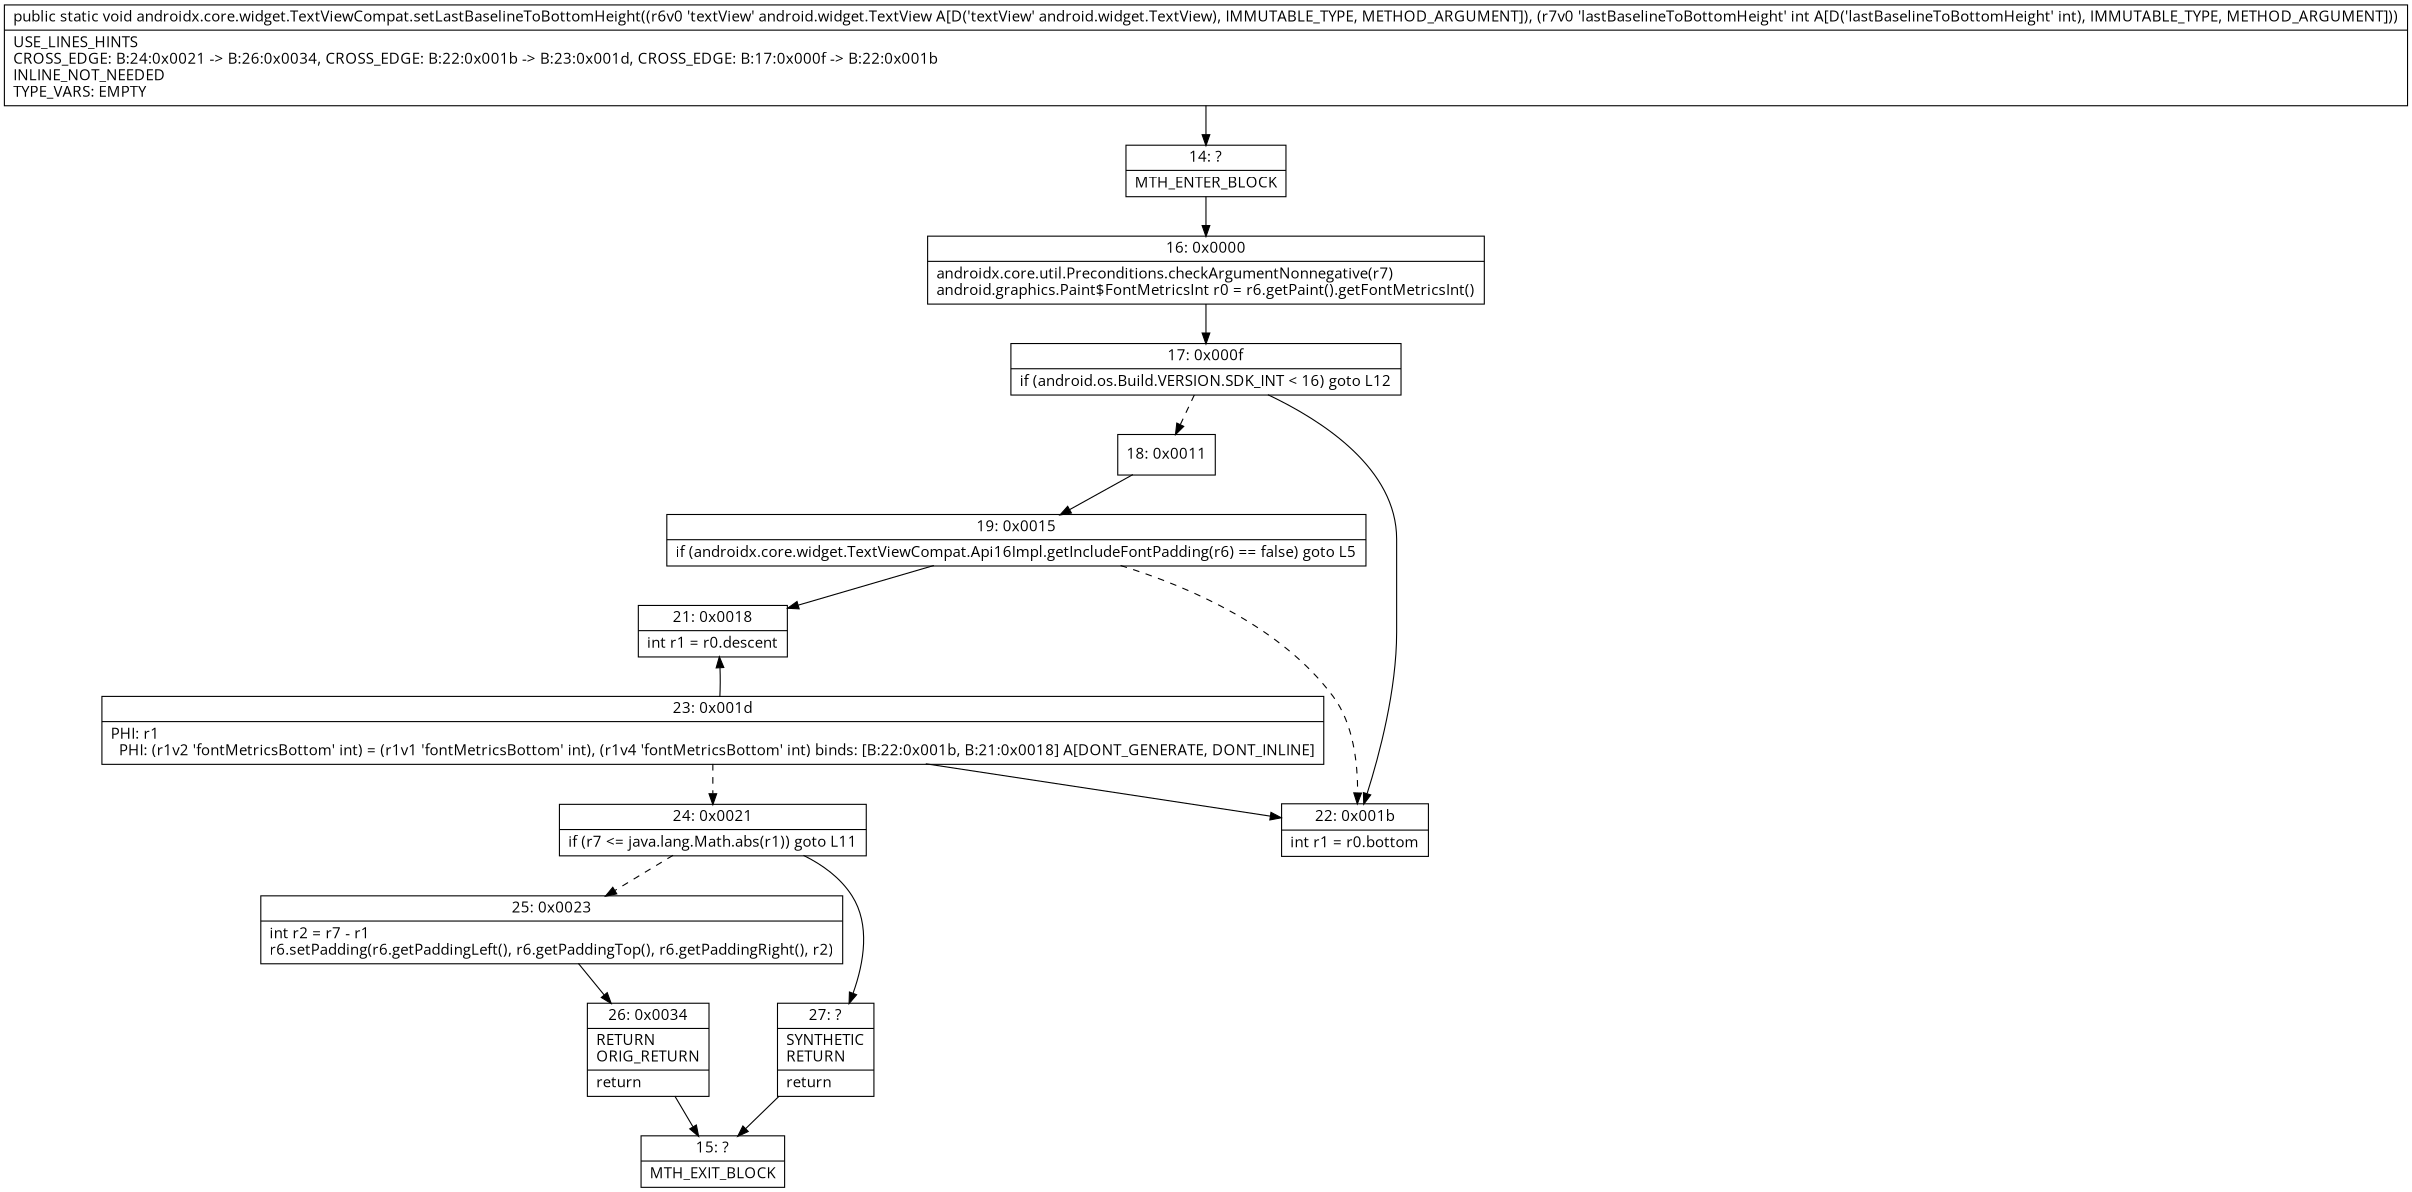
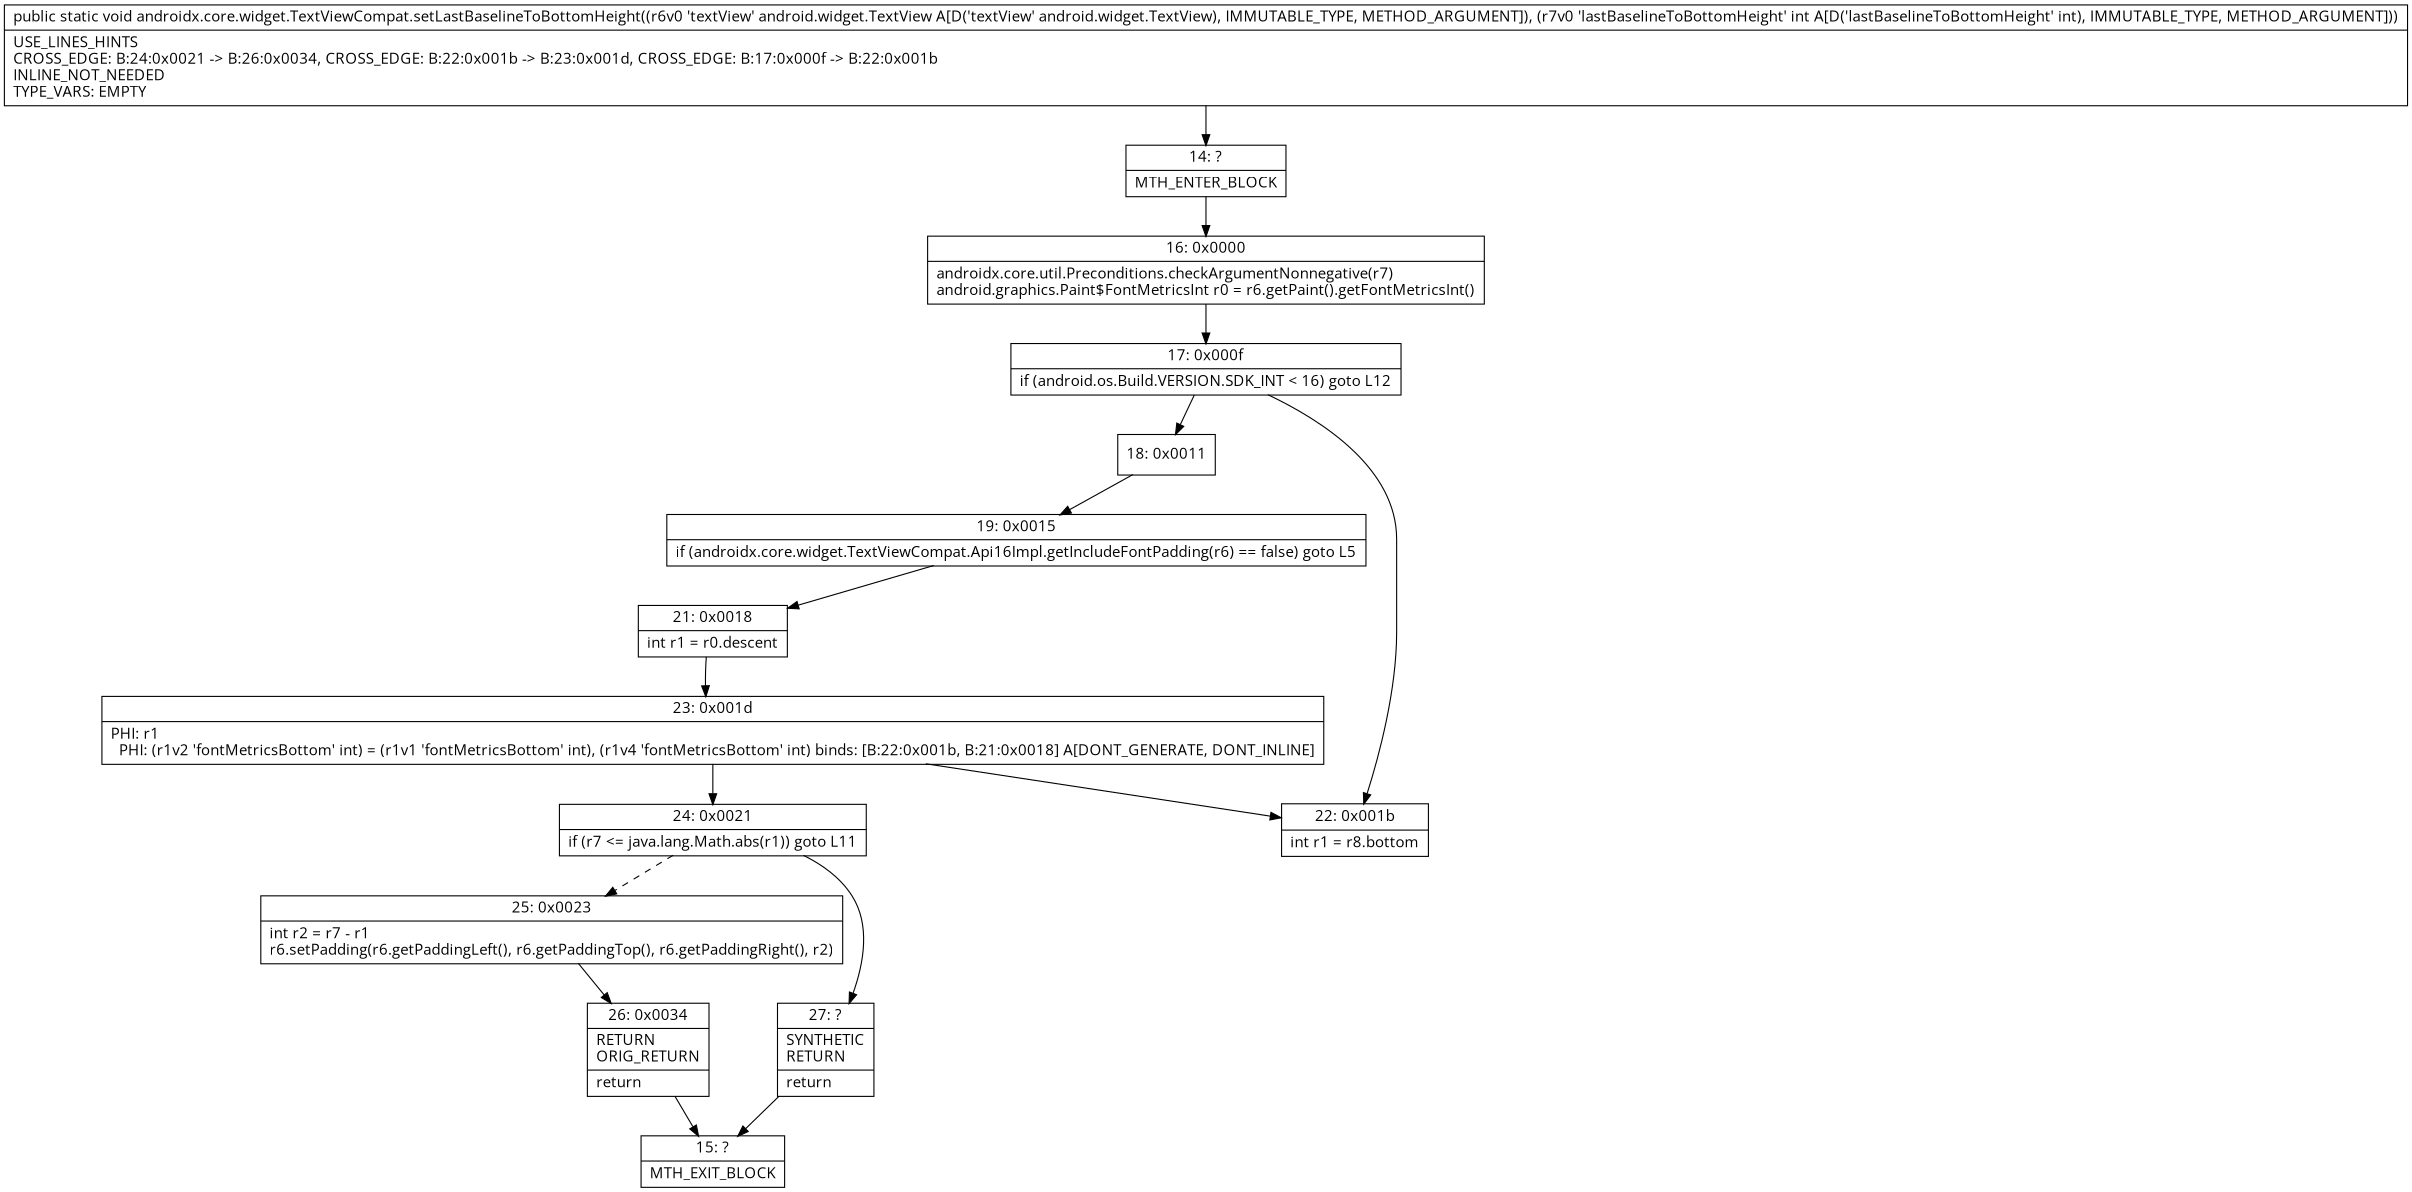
edge "17: 0x000f" -> "18: 0x0011": style dashed -> solid
edge "19: 0x0015" -> "22: 0x001b": removed
edge "23: 0x001d" -> "21: 0x0018": reversed
edge "23: 0x001d" -> "24: 0x0021": style dashed -> solid
node "22: 0x001b": text "int r1 = r0.bottom" -> "int r1 = r8.bottom"
